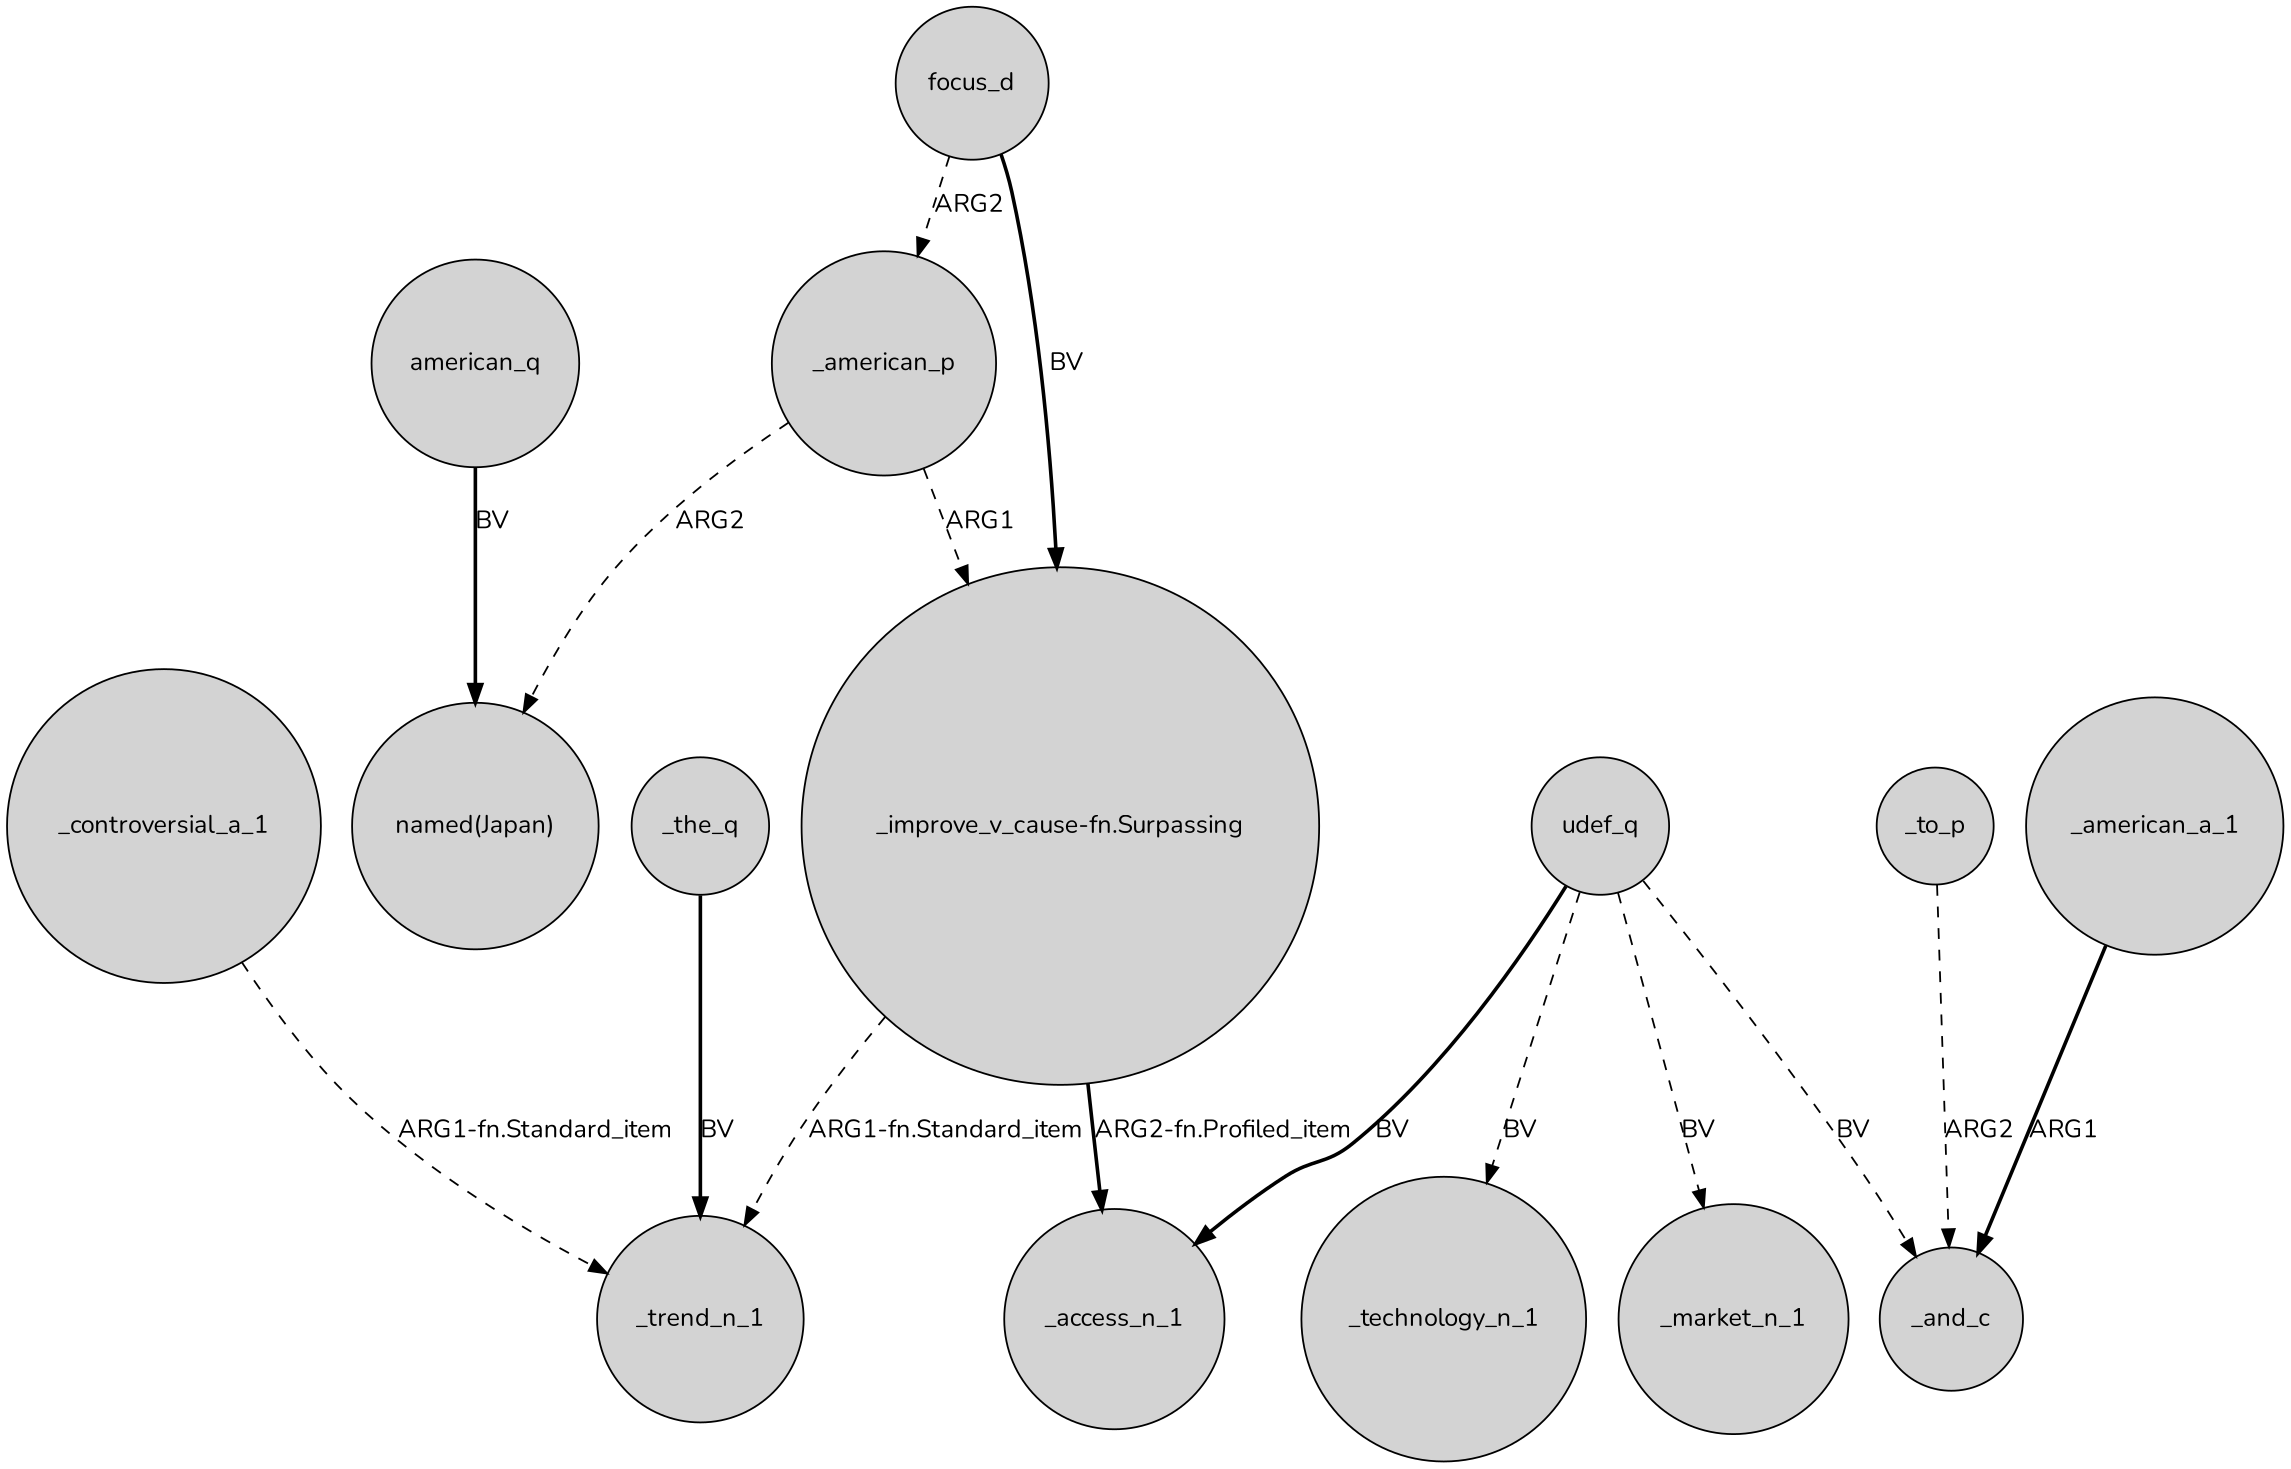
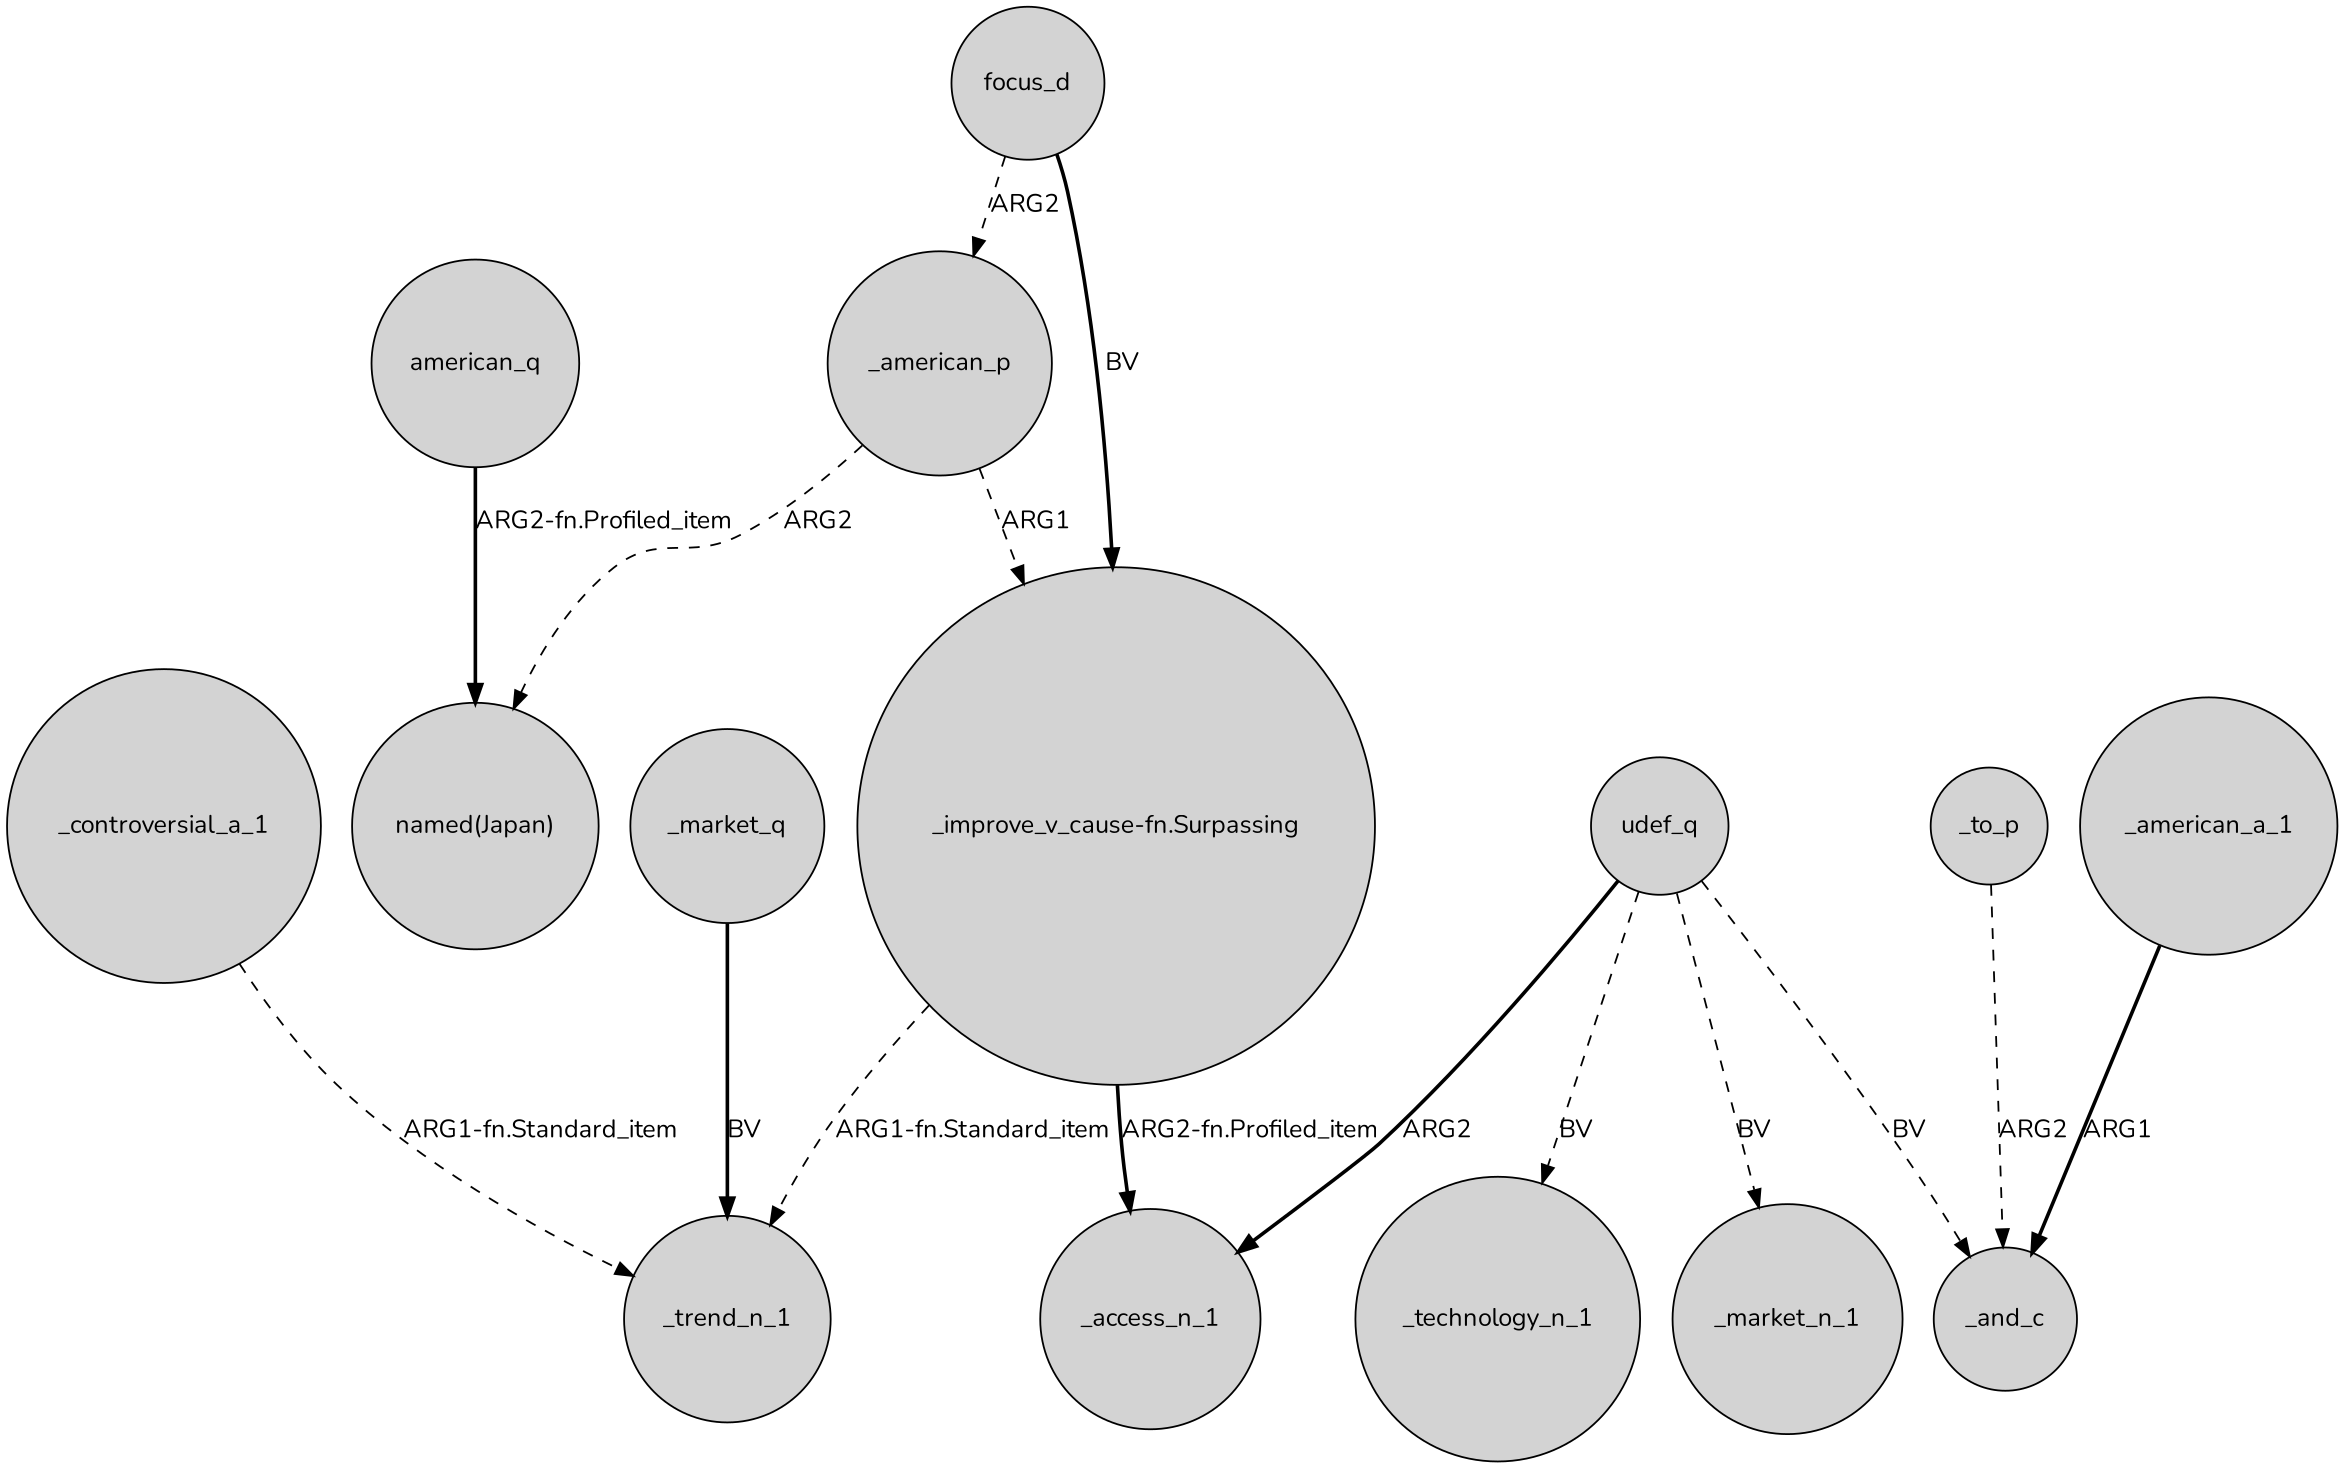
edge "american_q" -> "named(Japan)": label "BV" -> "ARG2-fn.Profiled_item"
node "_the_q": label "_the_q" -> "_market_q"
edge "udef_q" -> "_access_n_1": label "BV" -> "ARG2"
